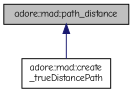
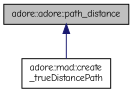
node "adore::mad::path_distance": label "adore::mad::path_distance" -> "adore::adore::path_distance"
